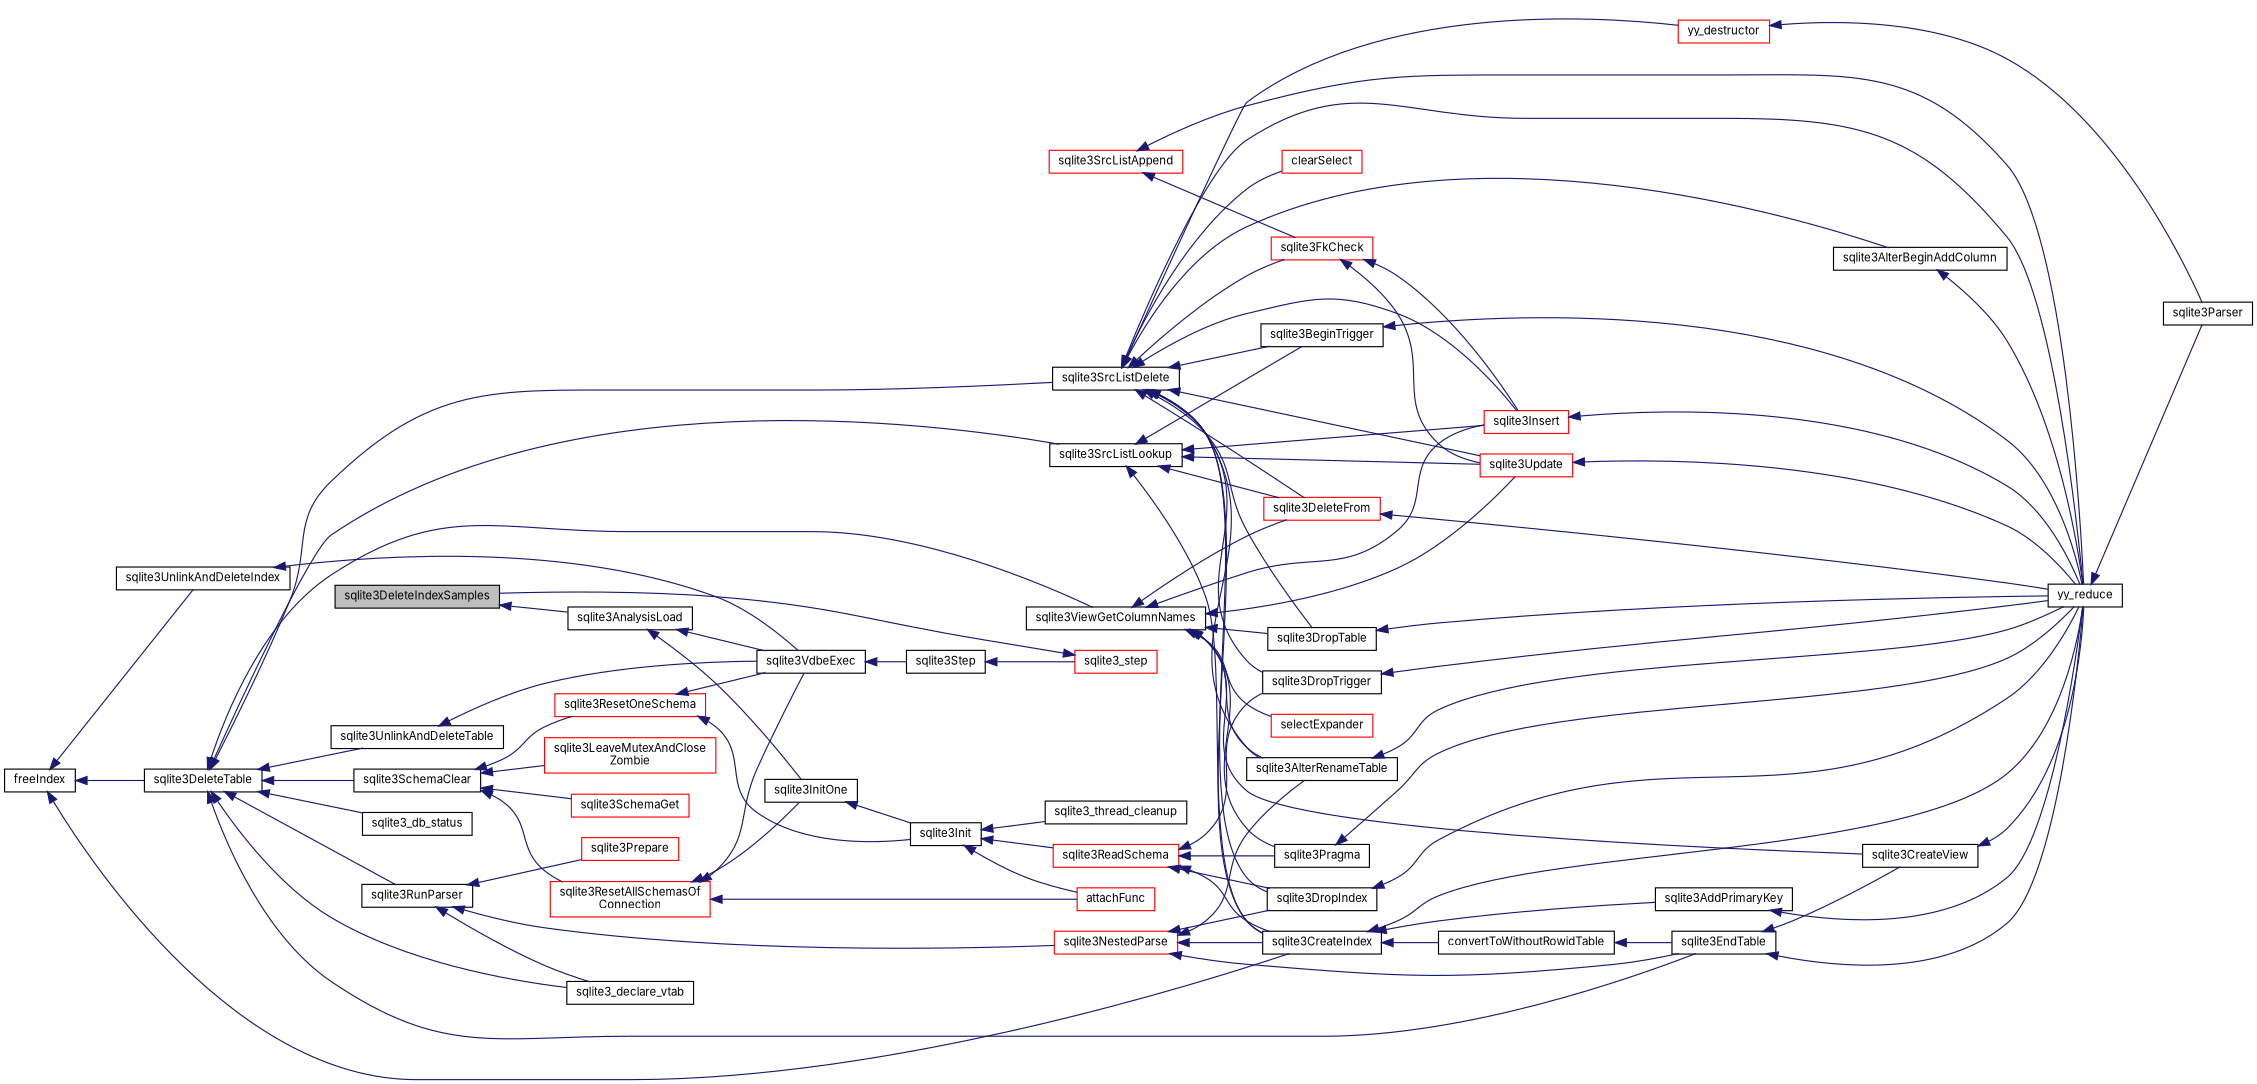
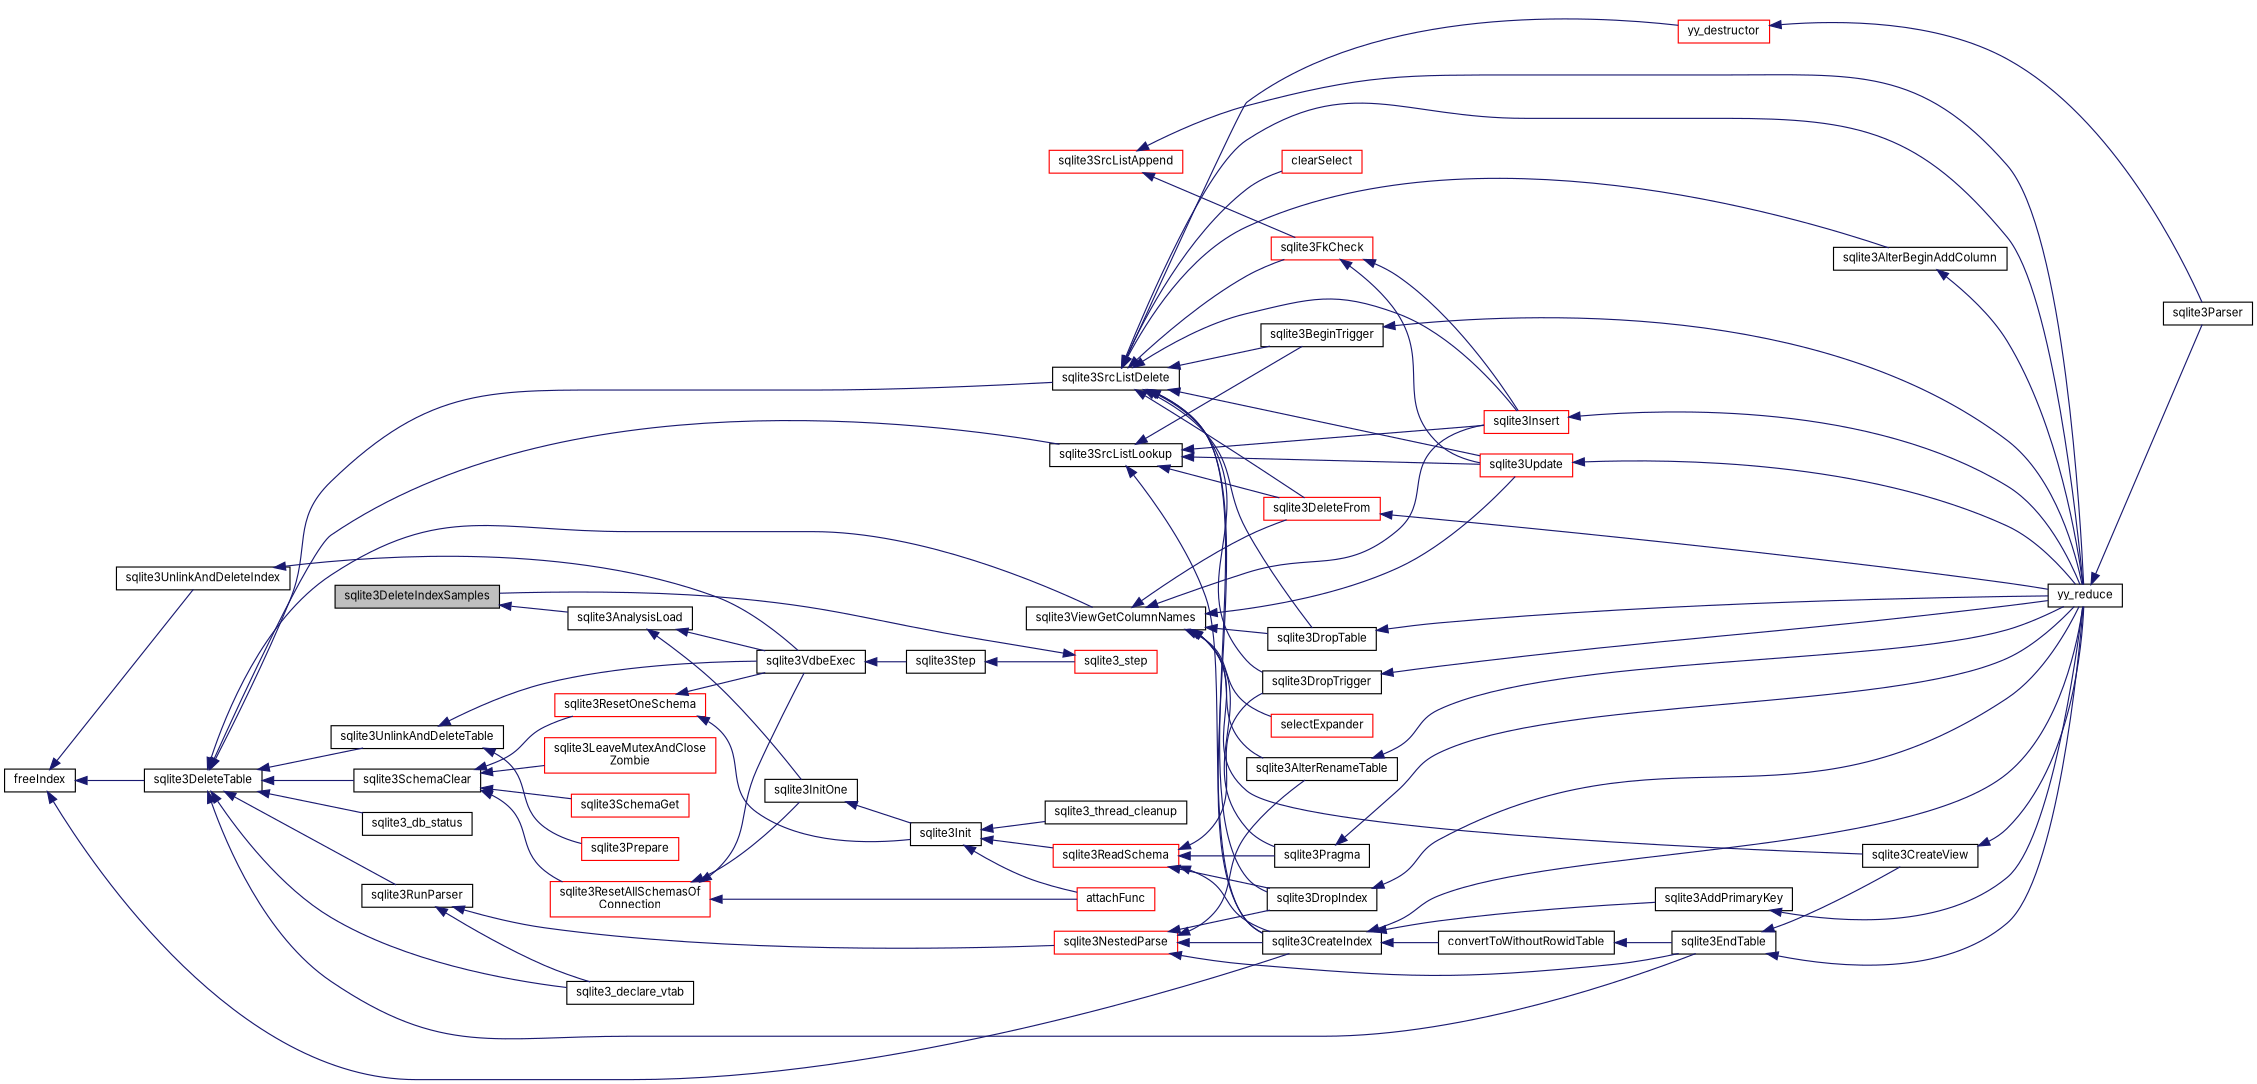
edge "sqlite3AlterRenameTable" -> "sqlite3SrcListDelete": removed
edge "sqlite3Prepare" -> "sqlite3RunParser": now "sqlite3Prepare" -> "sqlite3UnlinkAndDeleteTable"
